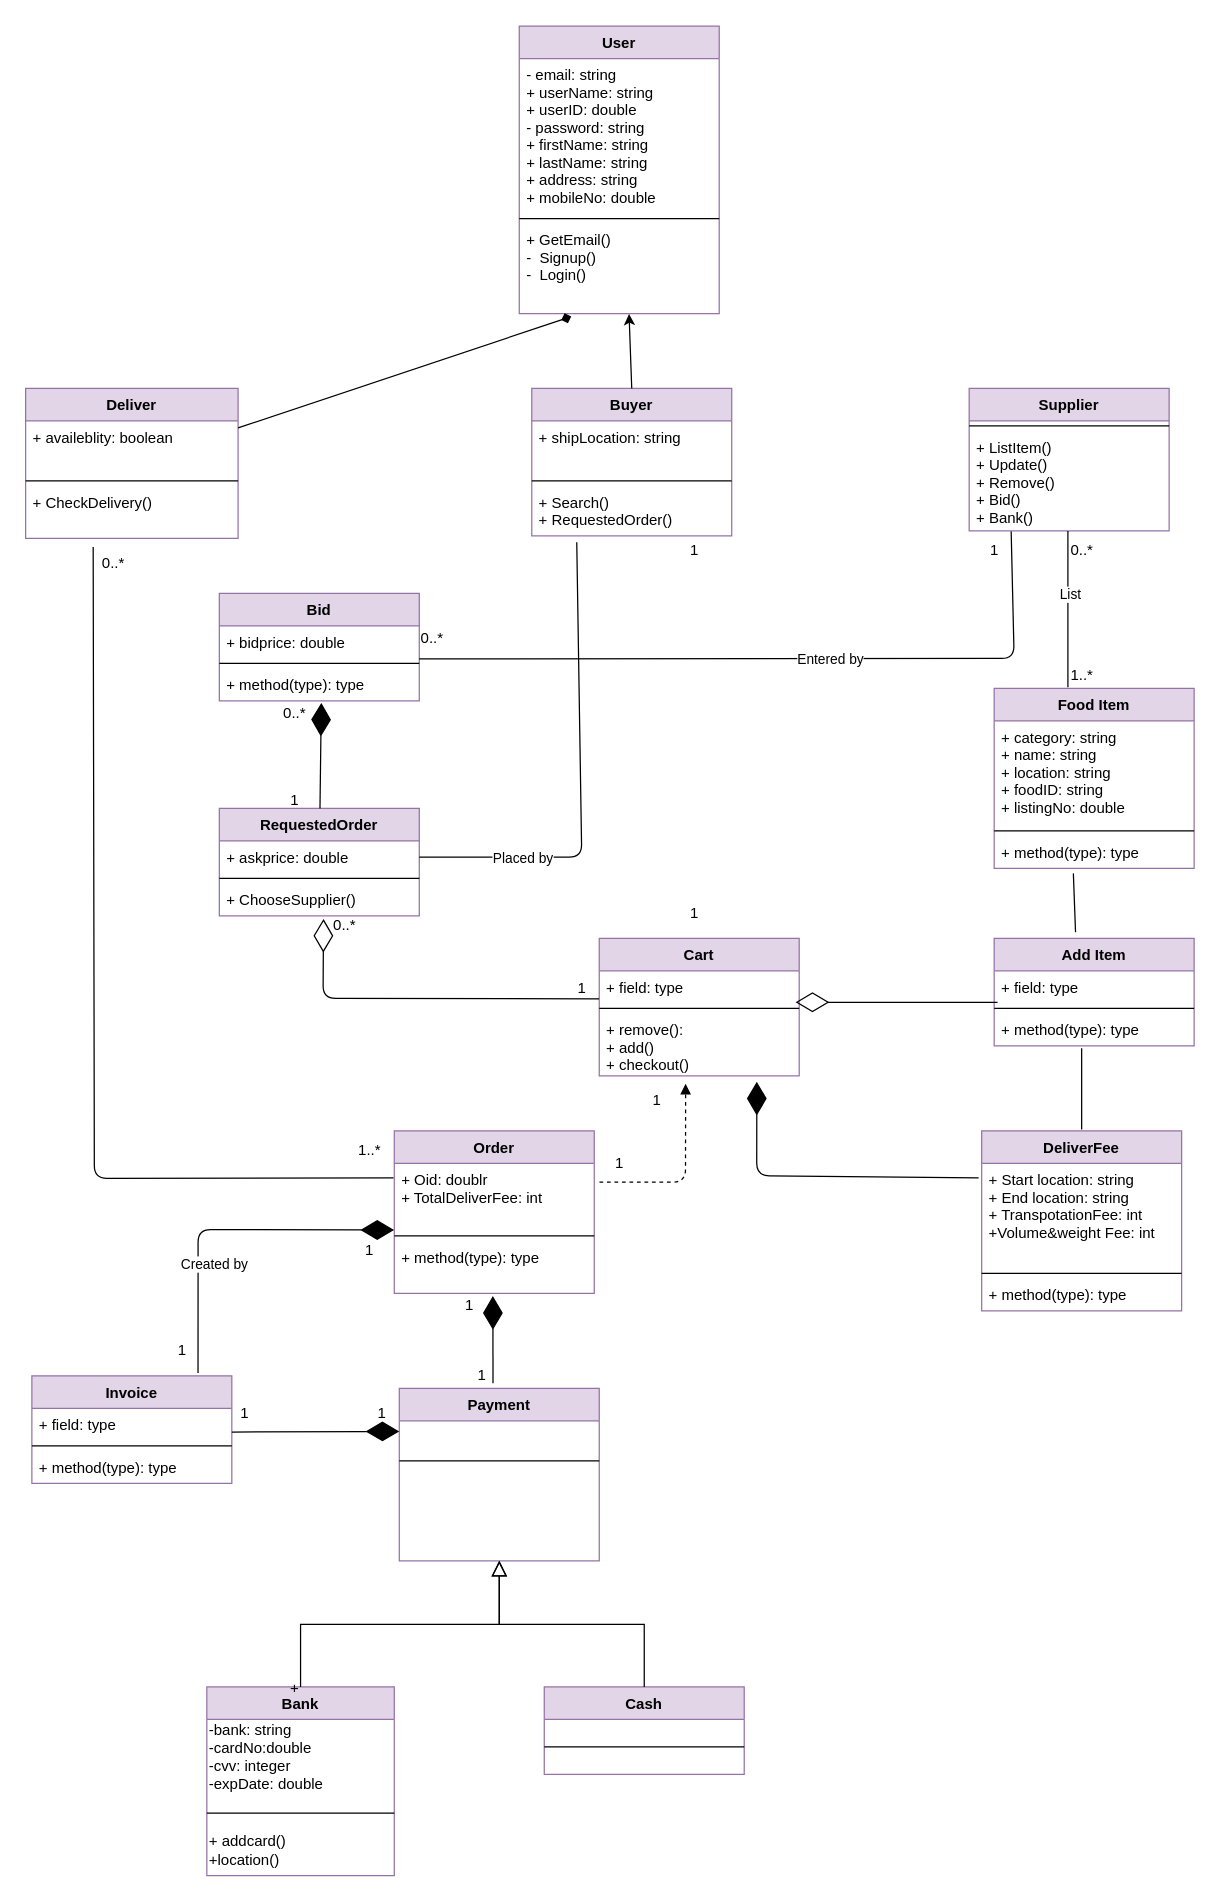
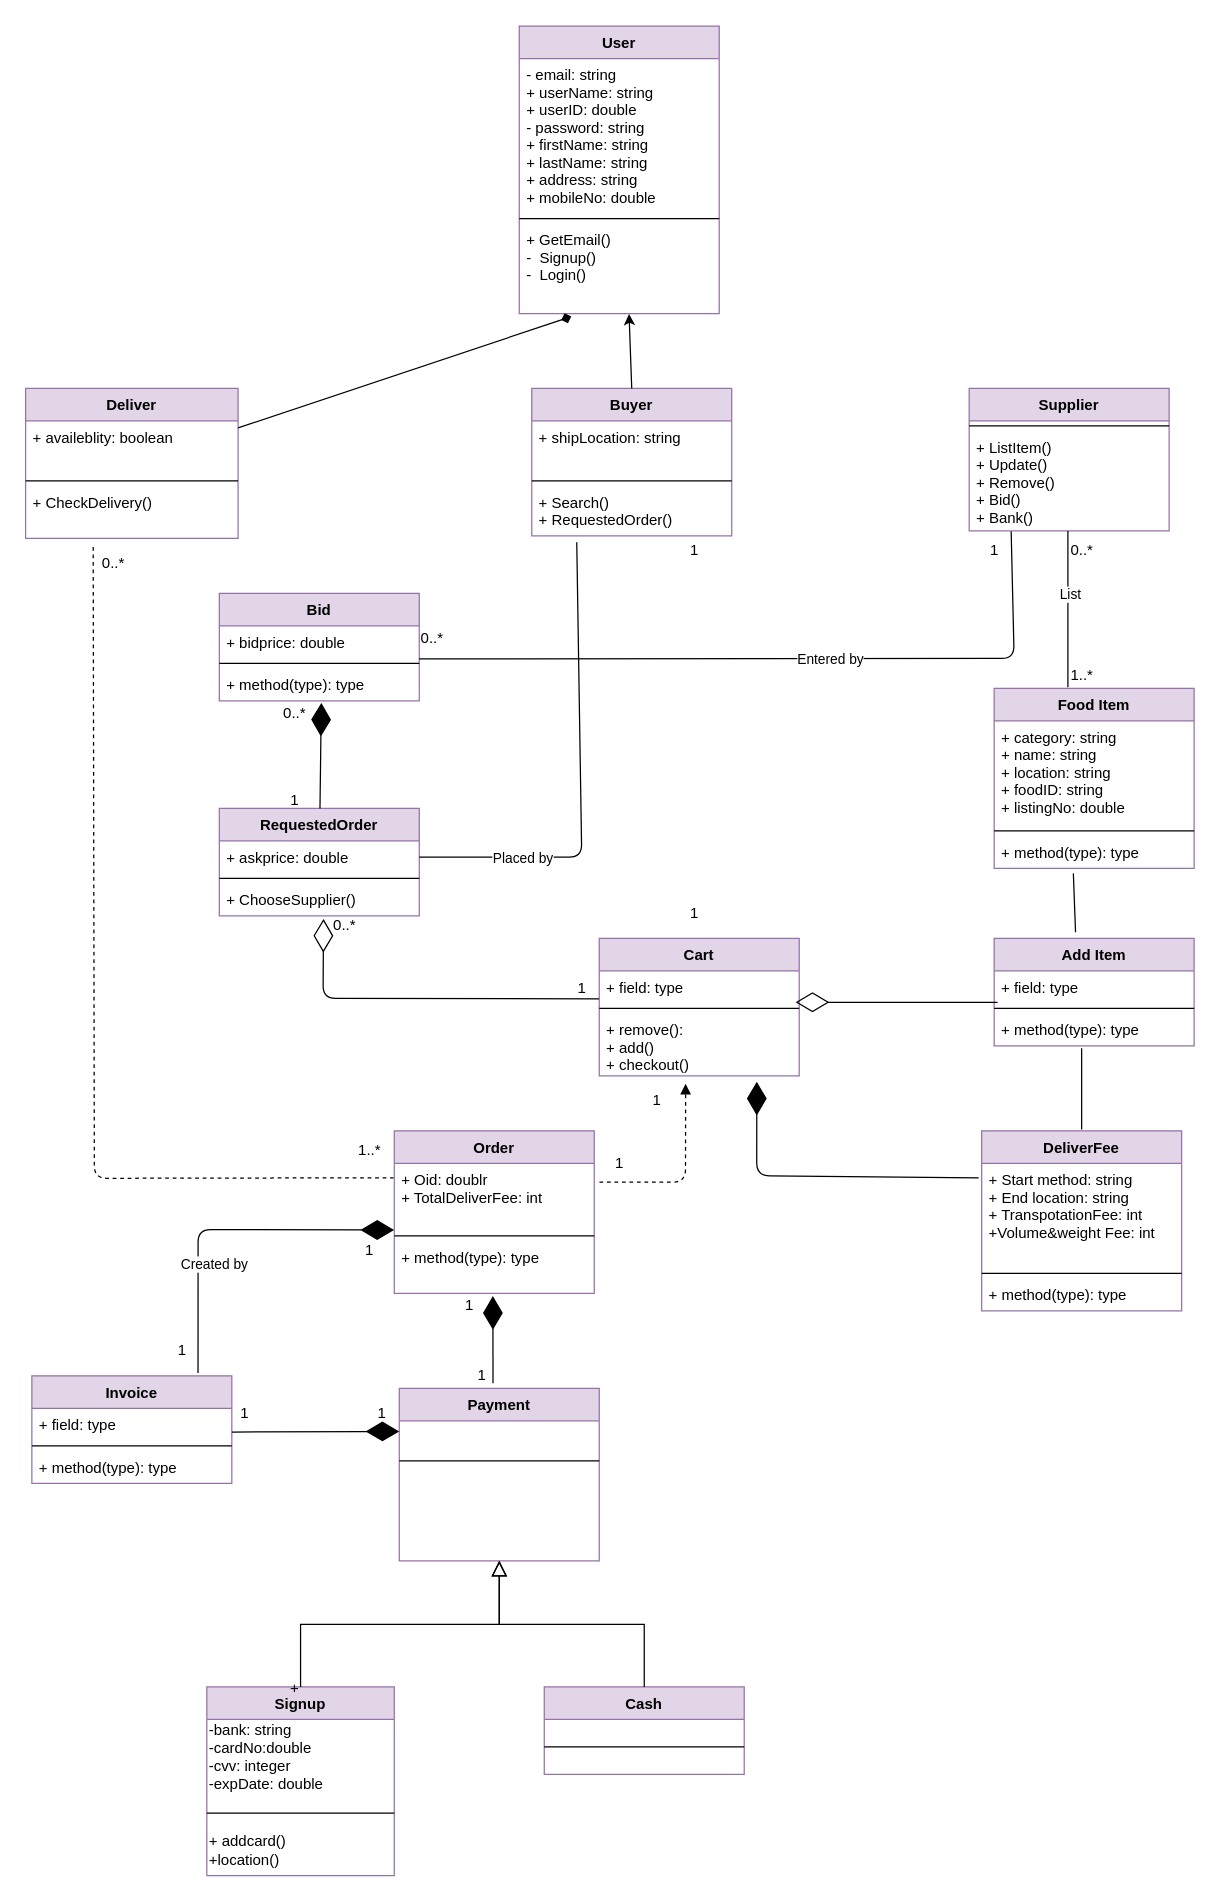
edge "+ CheckDelivery()" -- "+ Oid: doublr + TotalDeliverFee: int": style solid -> dashed
node "+ Start location: string + End location: string + TranspotationFee: int +Volume&weight Fee: int": label "+ Start location: string + End location: string + TranspotationFee: int +Volume&weight Fee: int" -> "+ Start method: string + End location: string + TranspotationFee: int +Volume&weight Fee: int"
node "Bank": label "Bank" -> "Signup"
